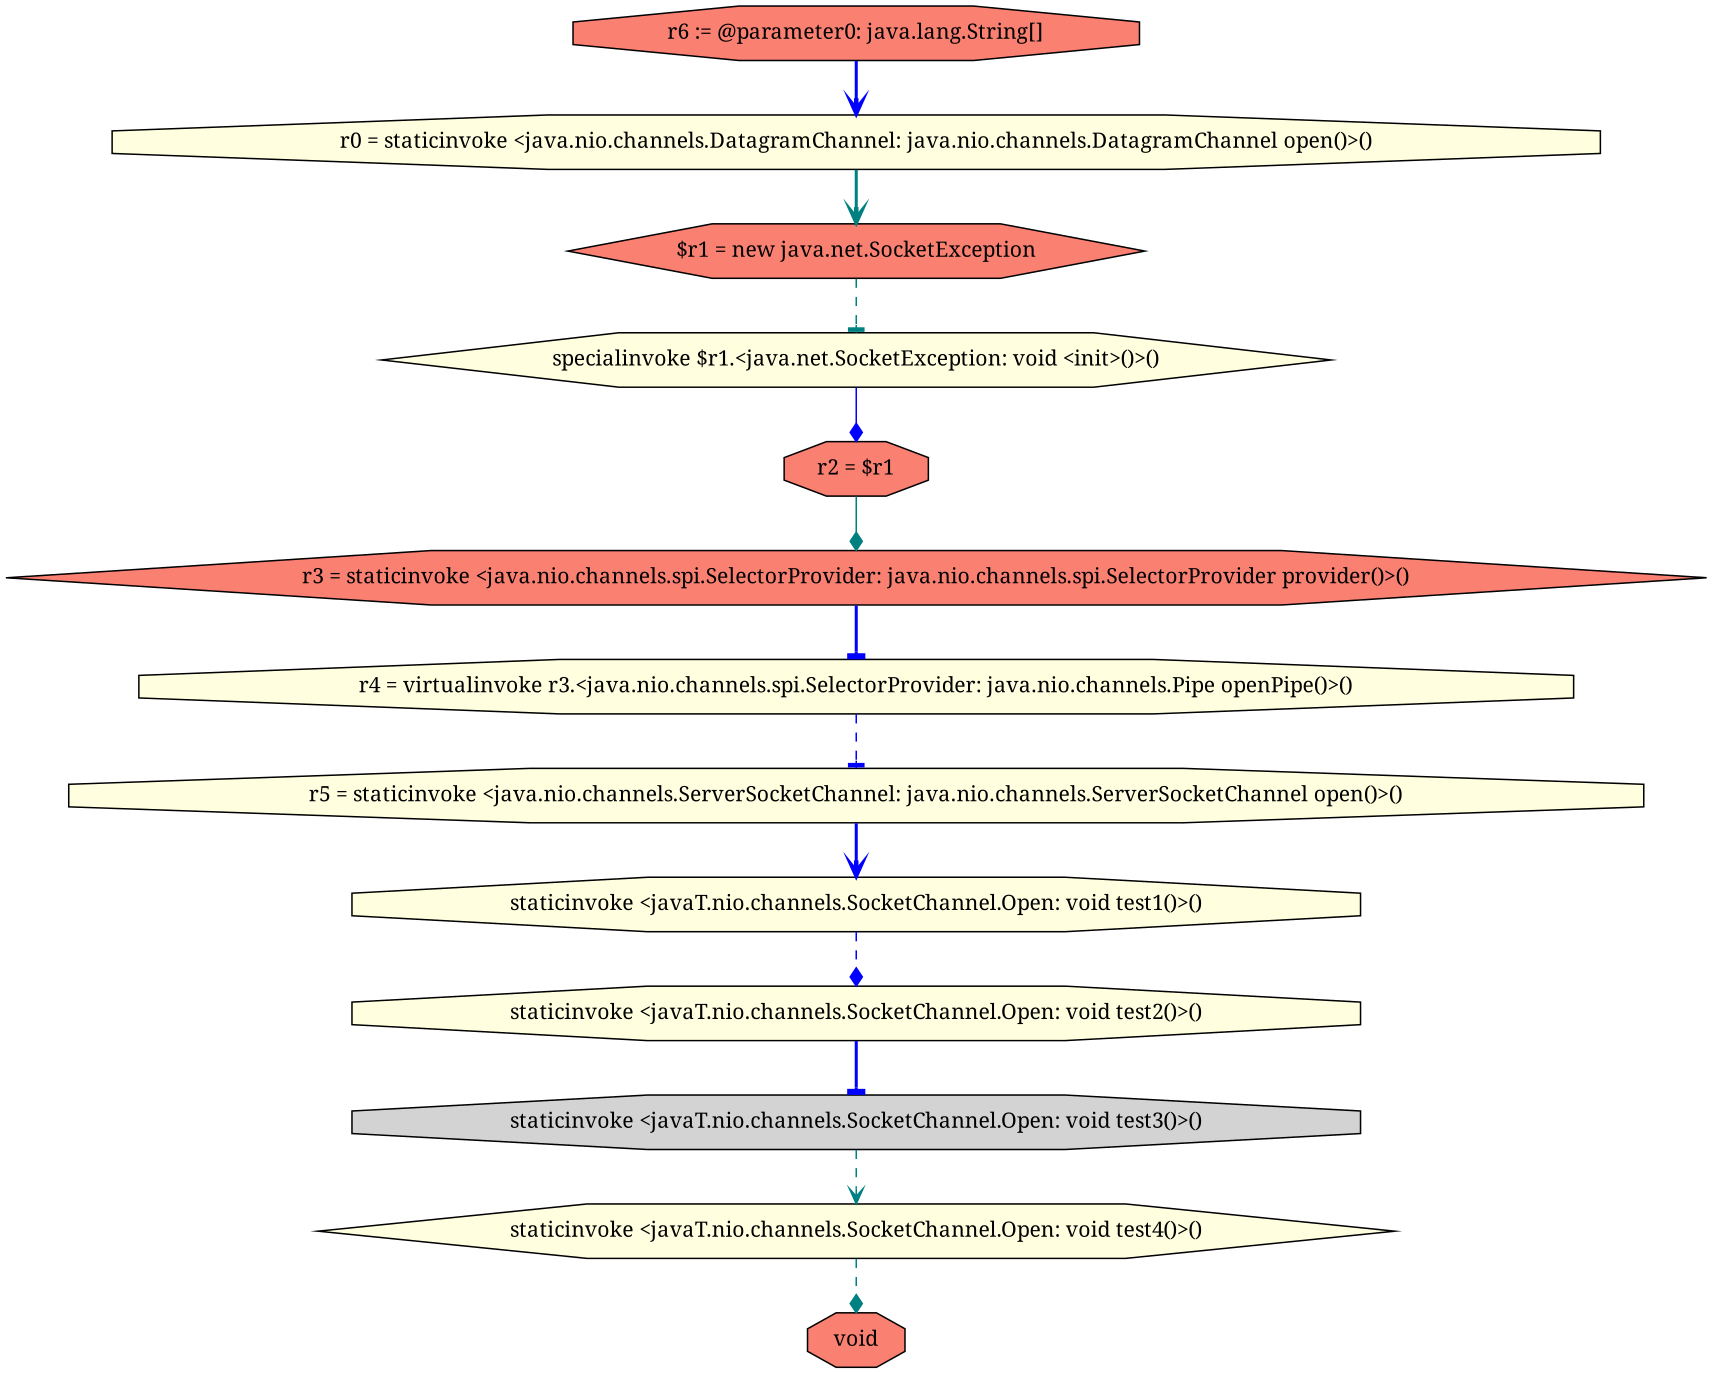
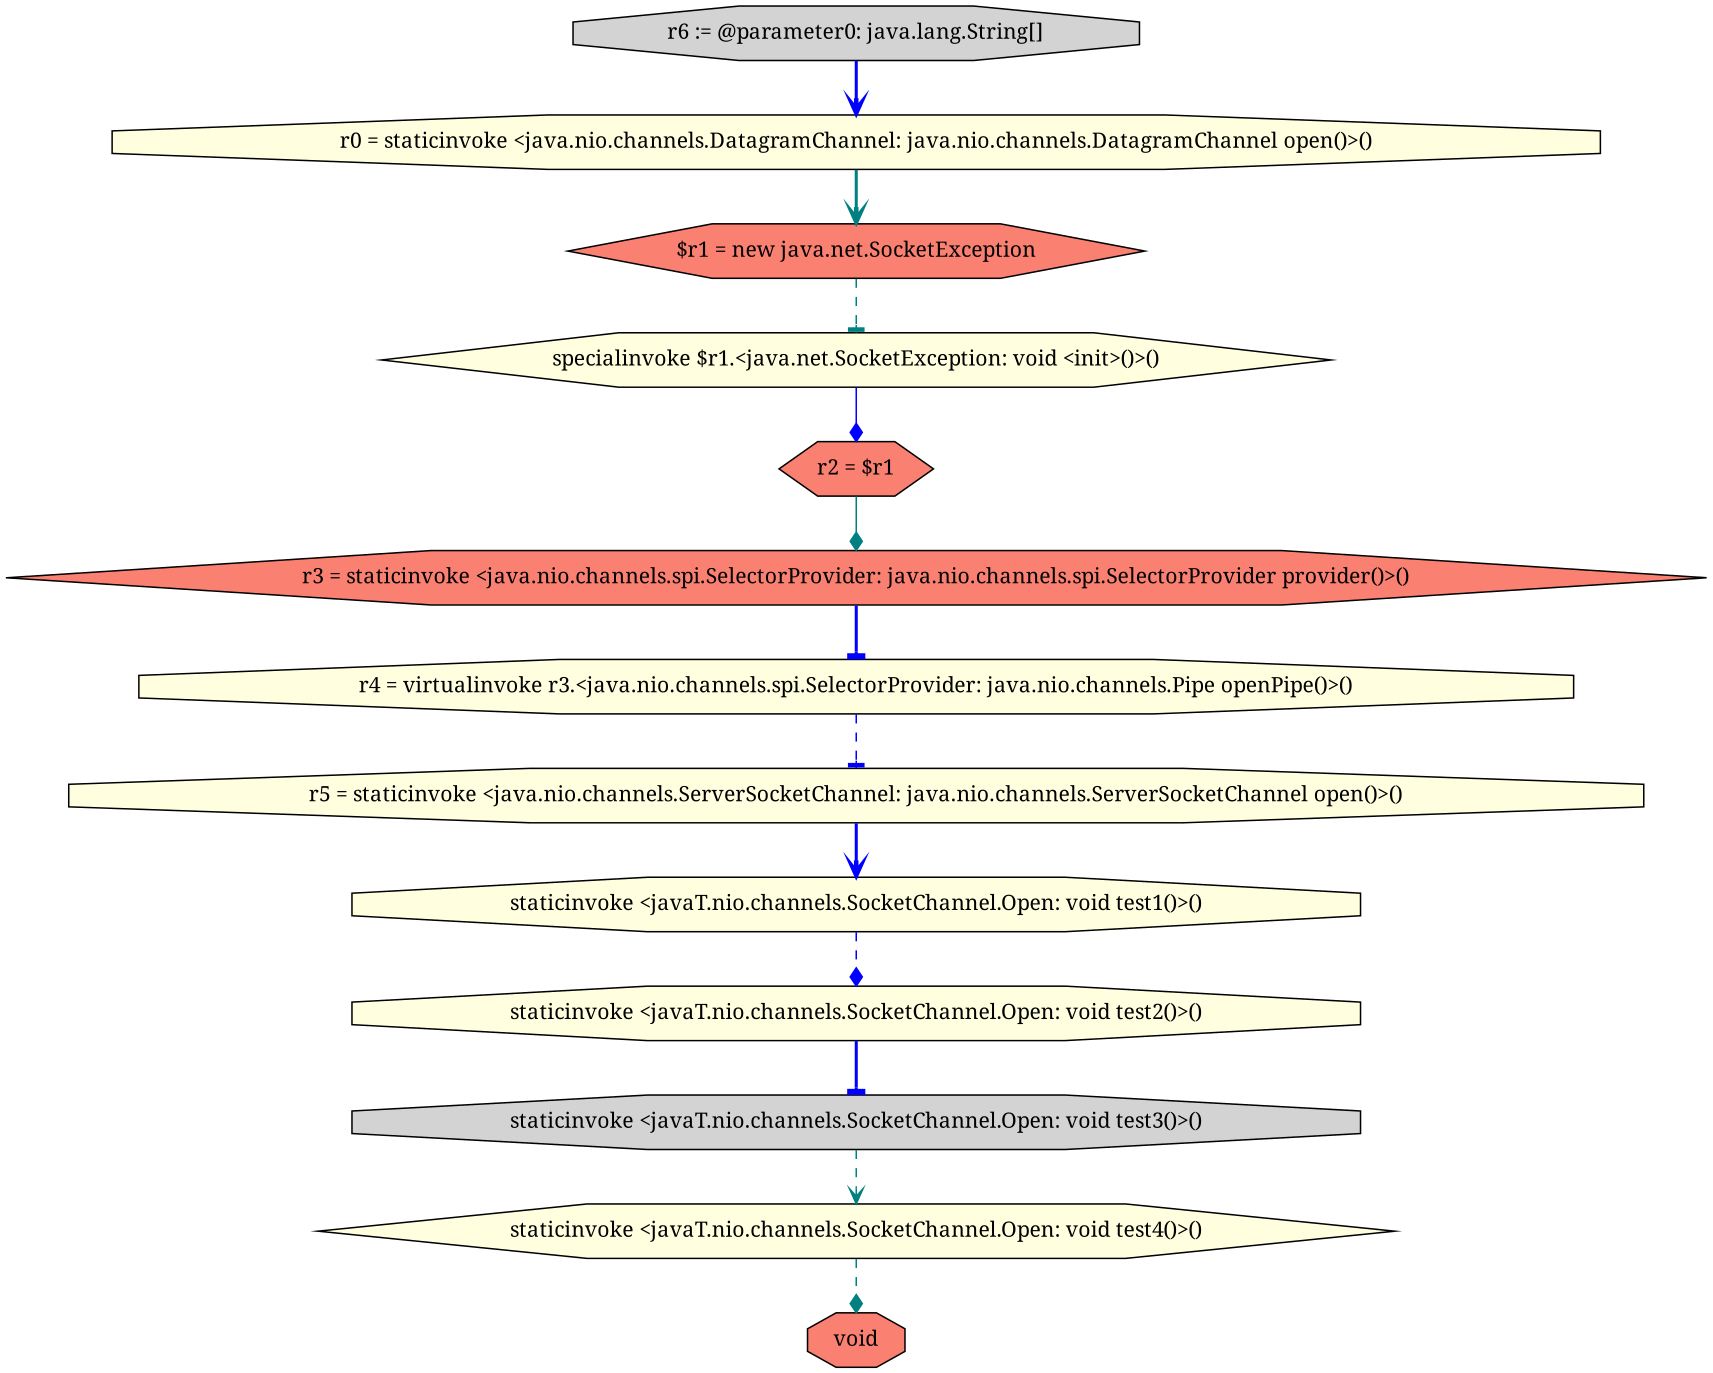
node "r6 := @parameter0: java.lang.String[]": fillcolor salmon -> lightgrey
node "r2 = $r1": shape octagon -> hexagon
